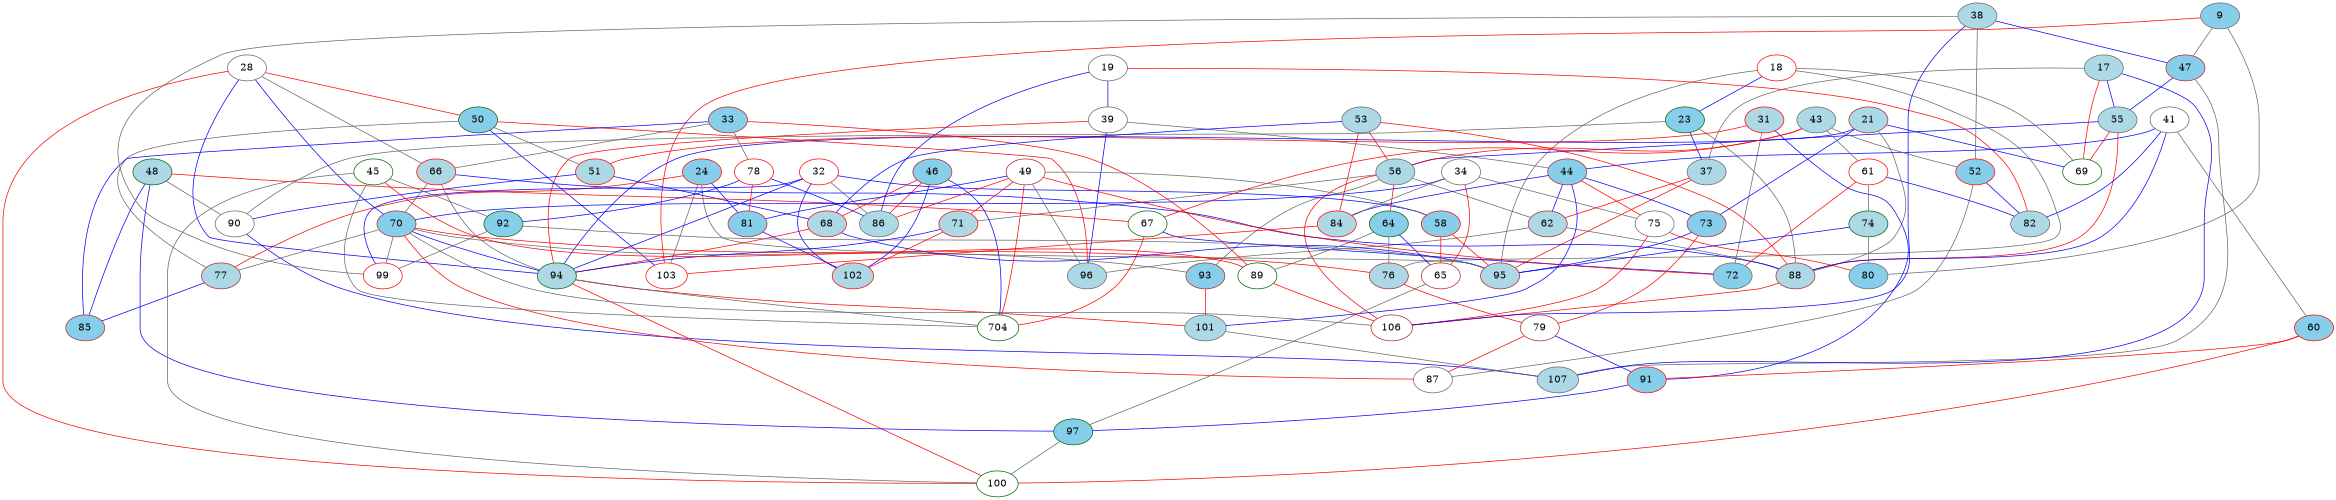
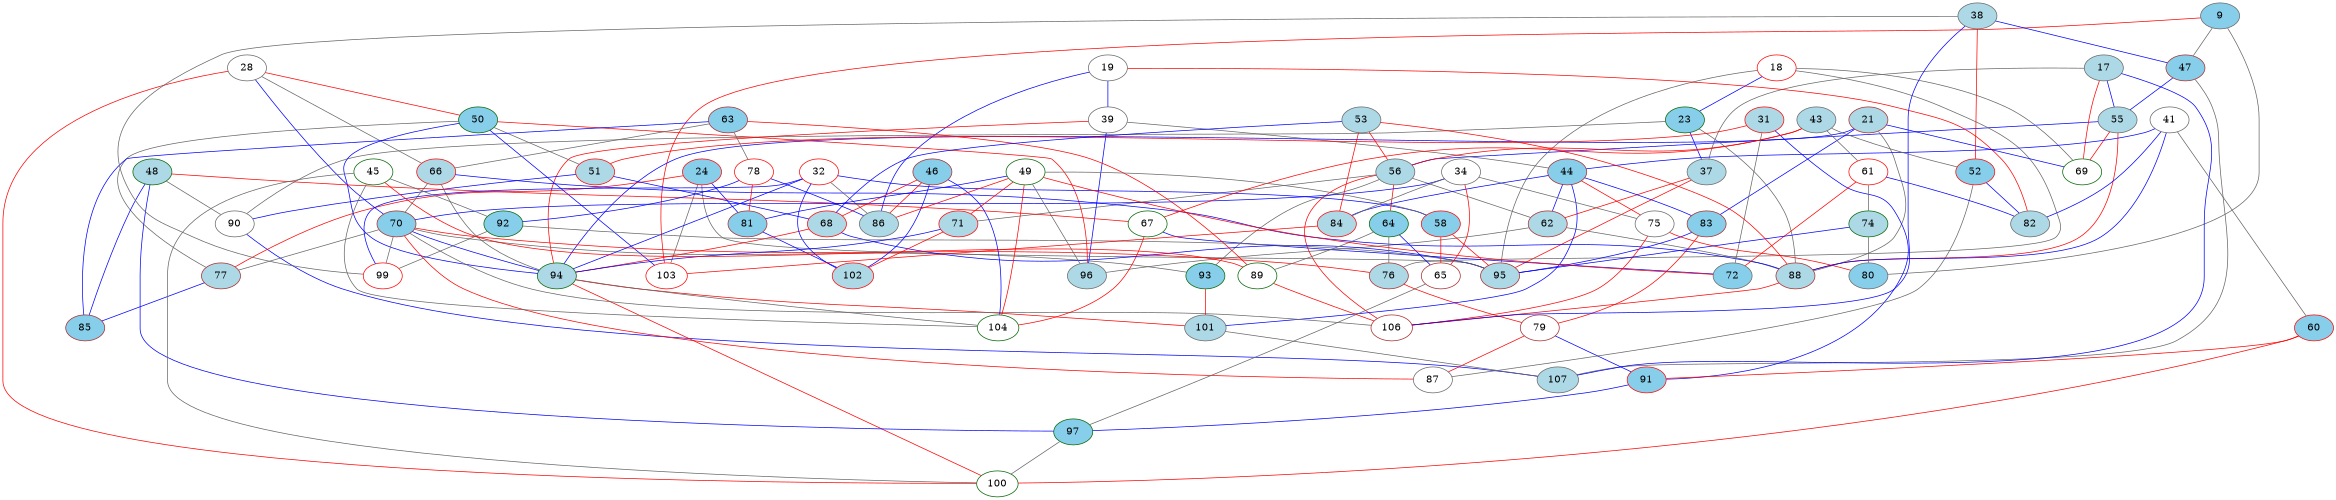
edge "38" -- "52": color gray40 -> red
node "33": label "33" -> "63"
node "49": color brown -> darkgreen
node "73": label "73" -> "83"
edge "28" -- "94": now "50" -- "94"
node "93": color brown -> darkgreen
node "704": label "704" -> "104"
